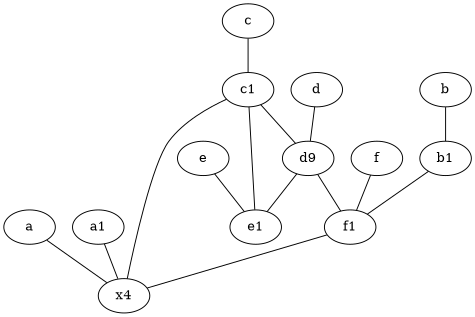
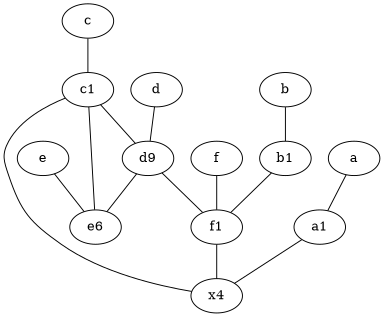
node "e1": label "e1" -> "e6"
edge "a" -- "x4": now "a" -- "a1"
